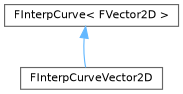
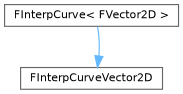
edge "FInterpCurveVector2D" -> "FInterpCurve< FVector2D >": reversed
